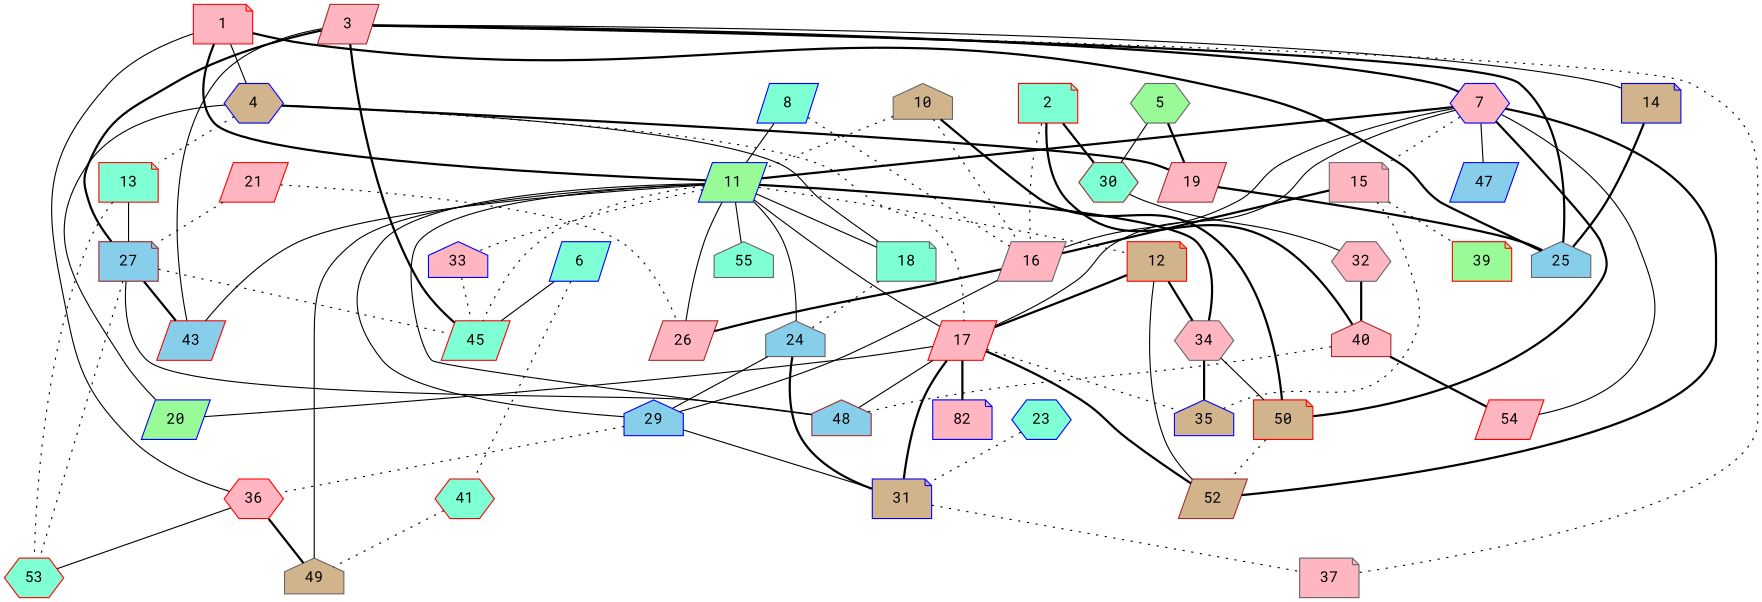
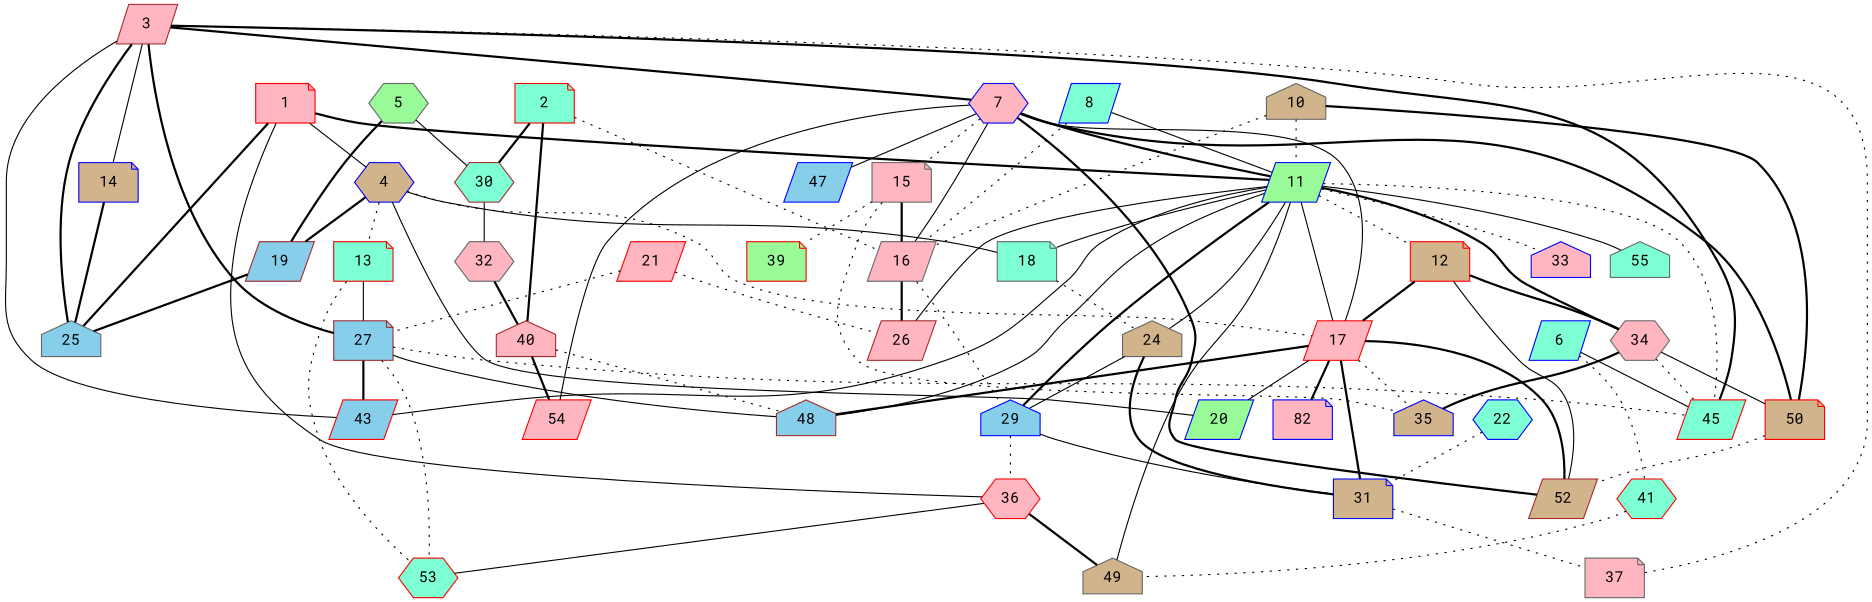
node "19": fillcolor lightpink -> skyblue
edge "11" -- "29": style solid -> bold
edge "33" -- "45": now "34" -- "45"
node "24": fillcolor skyblue -> tan
edge "16" -- "29": style solid -> dotted
edge "17" -- "48": style solid -> bold
node "23": label "23" -> "22"
